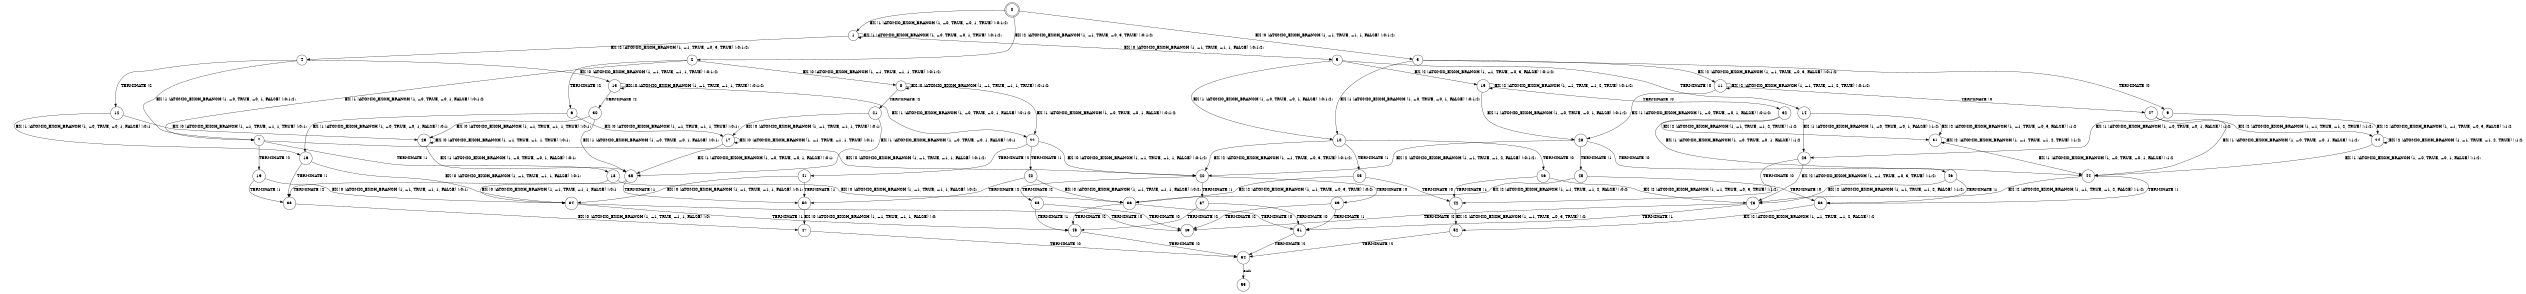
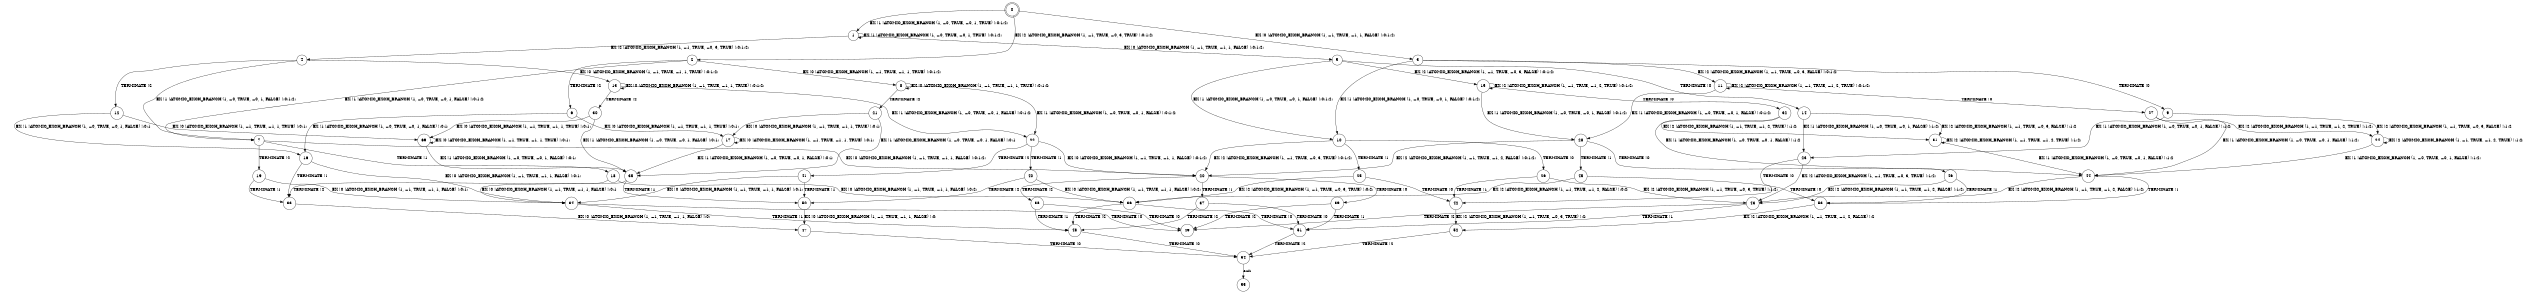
node "29": label "29" -> "69"
